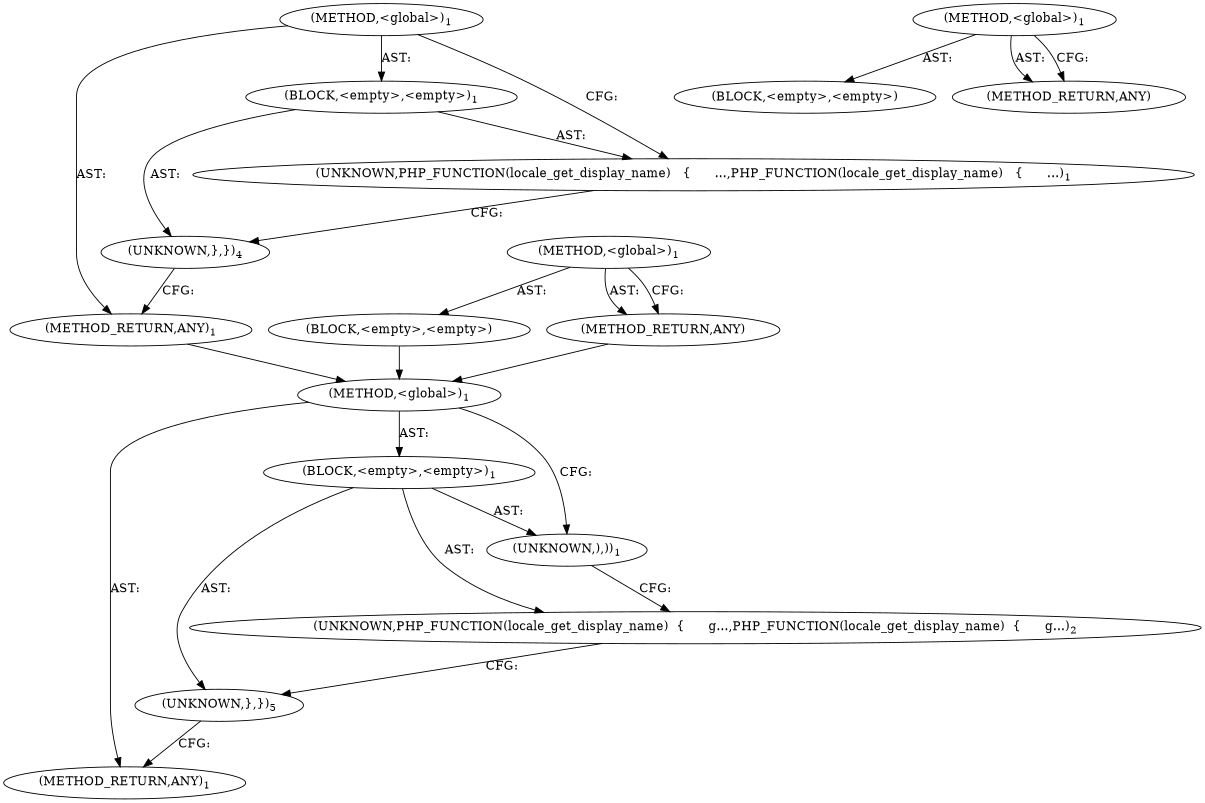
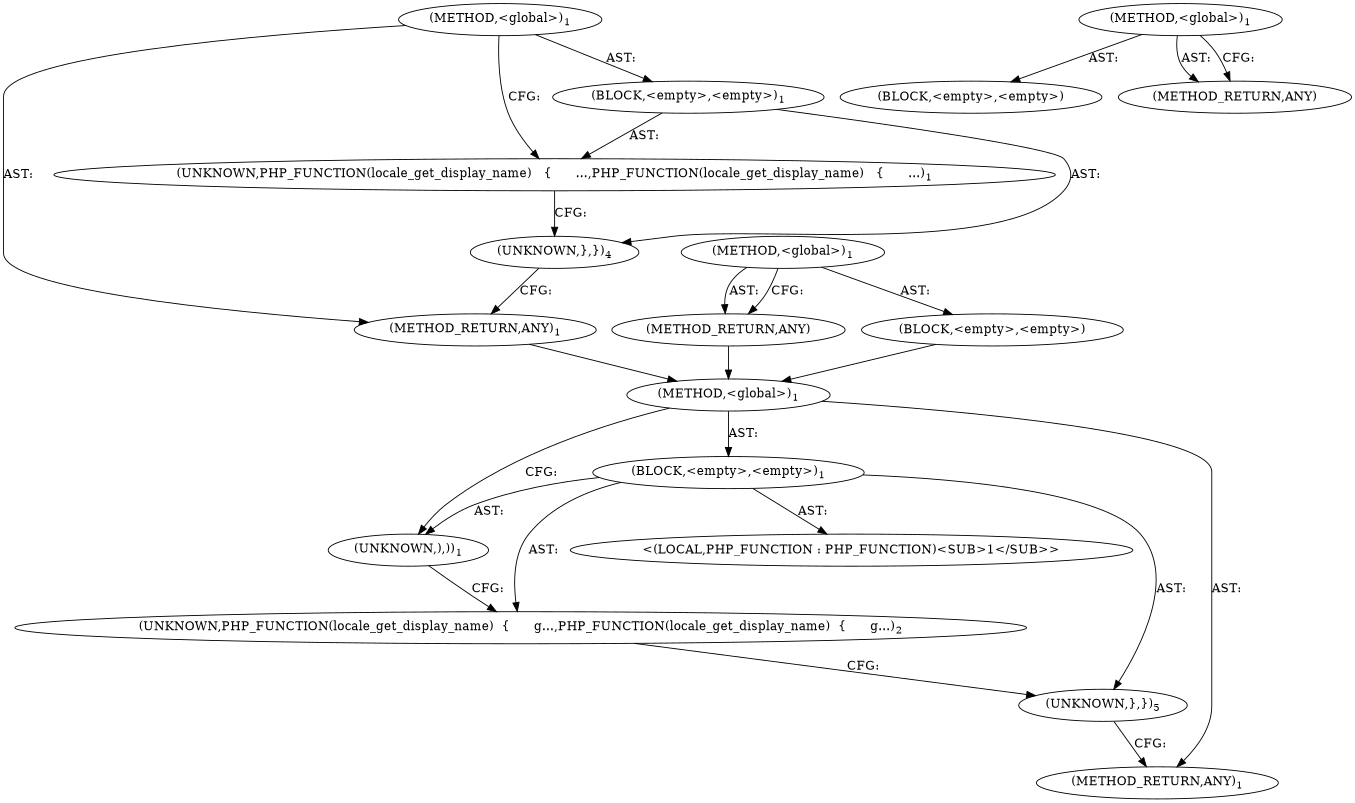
node "<(LOCAL,PHP_FUNCTION : PHP_FUNCTION)<SUB>1</SUB>>": added
